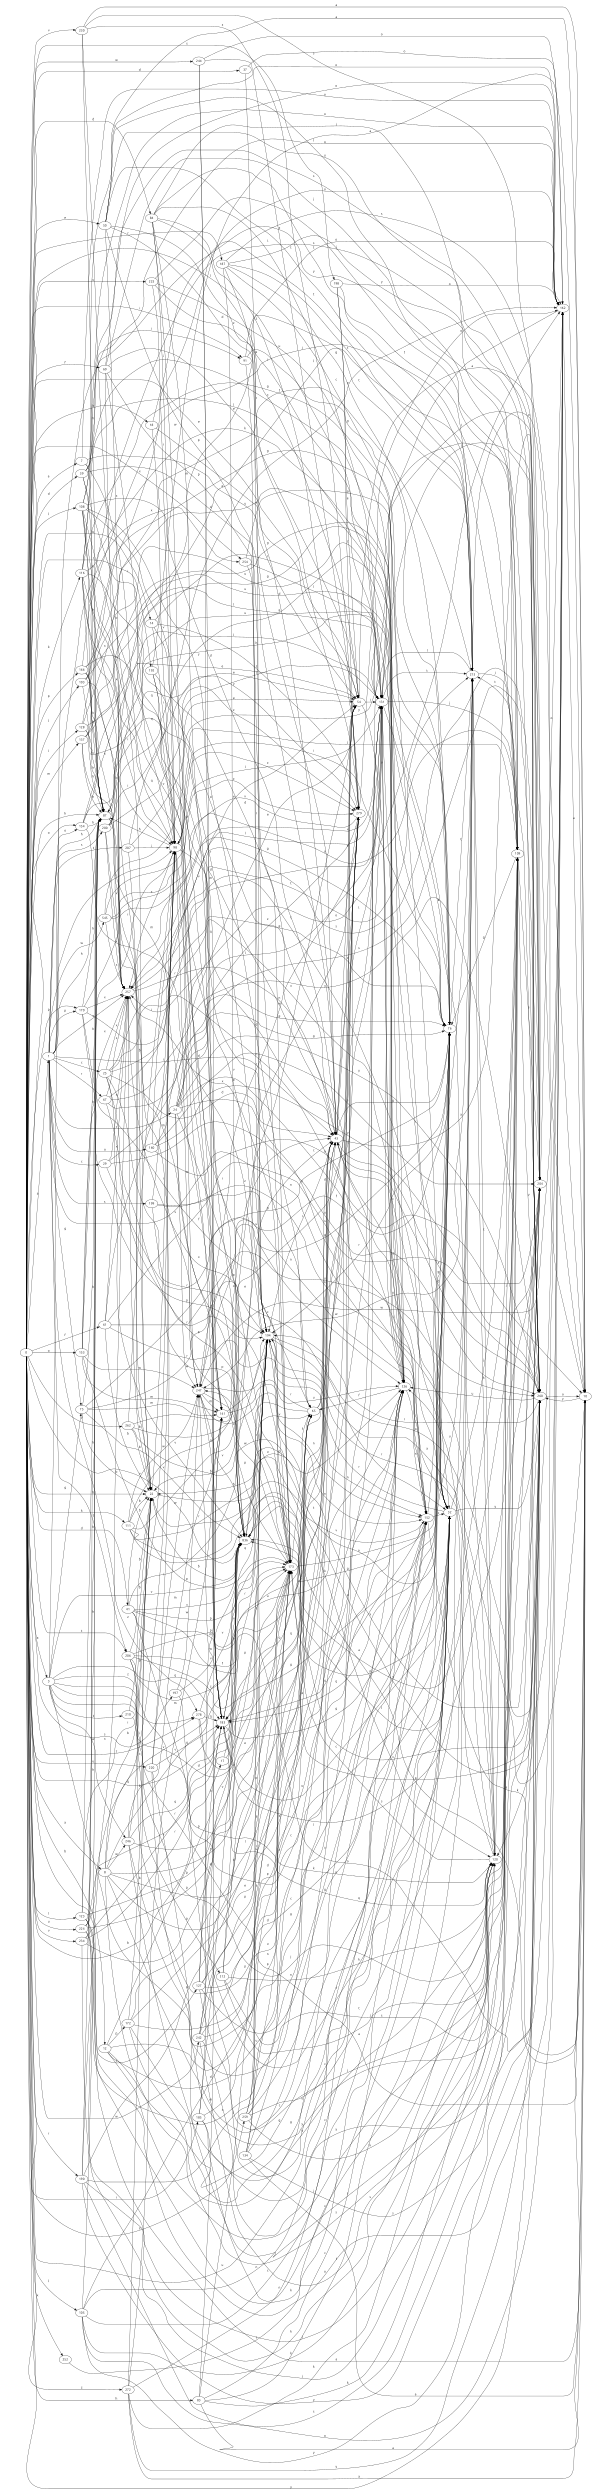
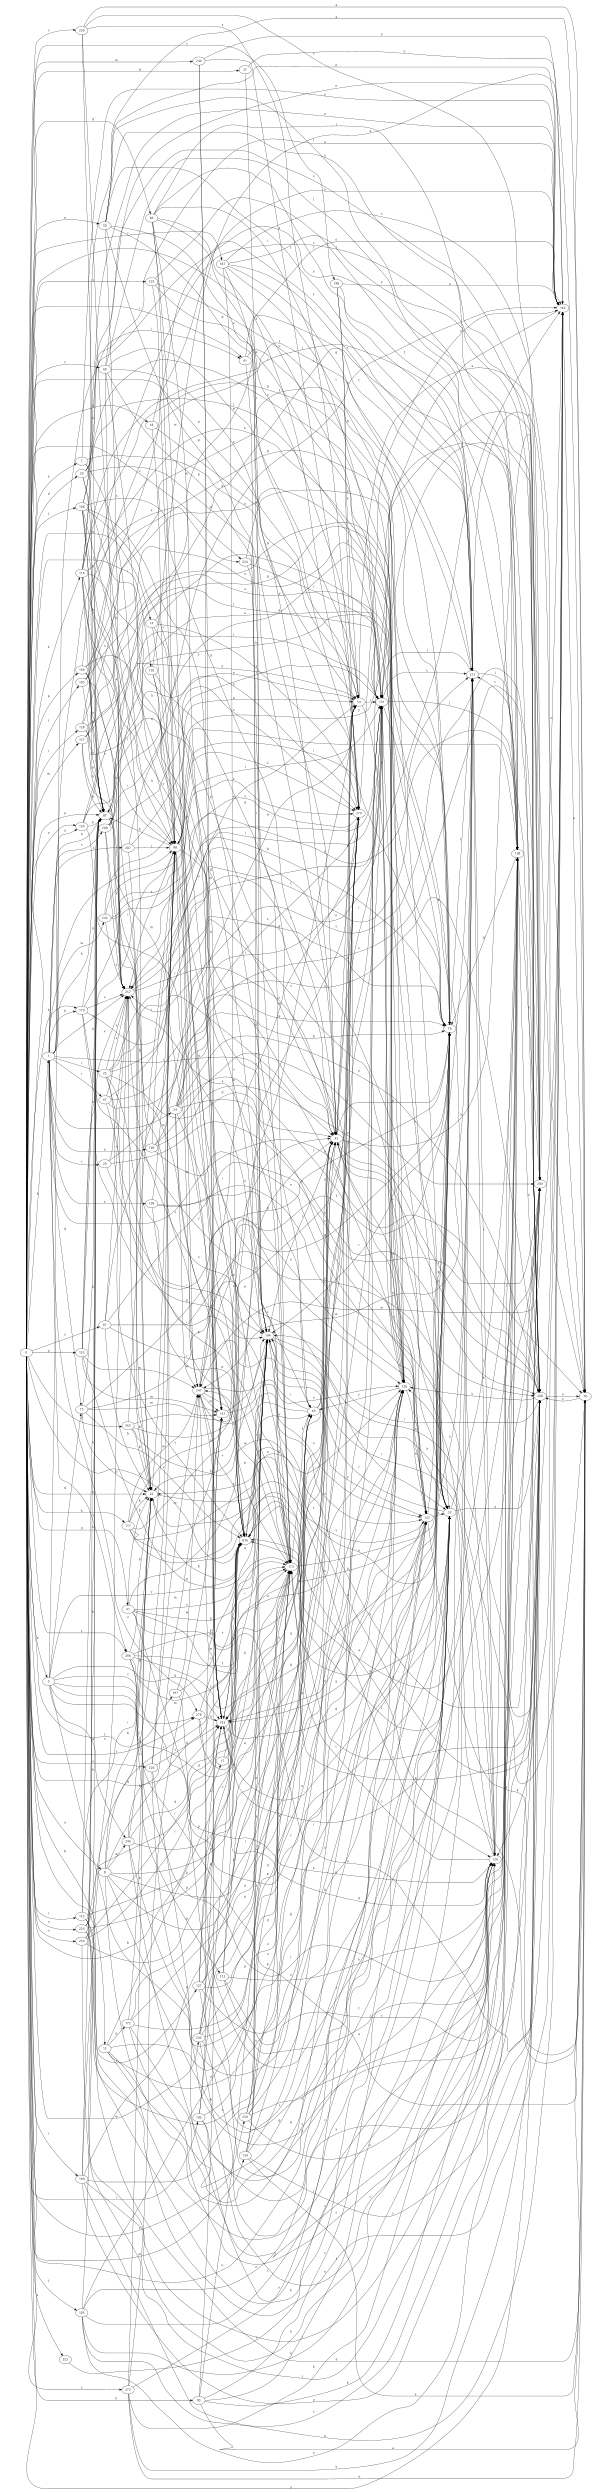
edge "116" -> "215": added, label "t"
edge "60" -> "279": added, label "z"
node "210": removed
edge "0" -> "134": added, label "m"
